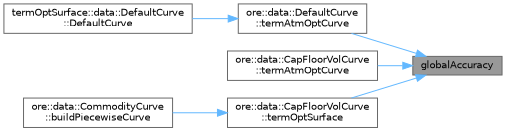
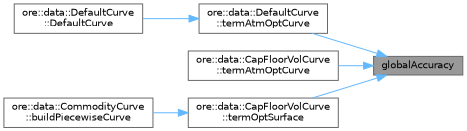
node "termOptSurface::data::DefaultCurve ::DefaultCurve": label "termOptSurface::data::DefaultCurve ::DefaultCurve" -> "ore::data::DefaultCurve ::DefaultCurve"
